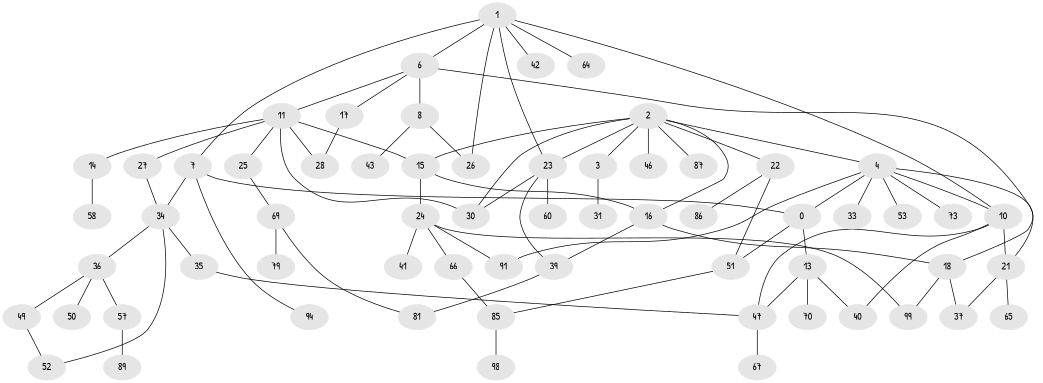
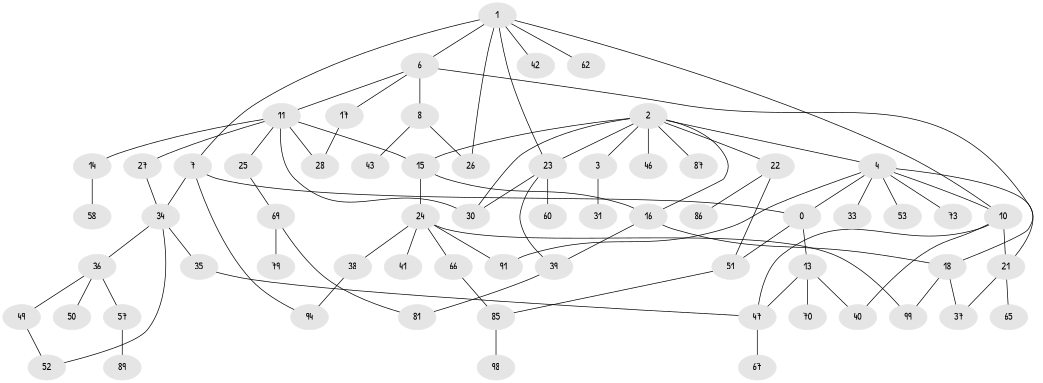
node "64": label "64" -> "62"
node "38": added
